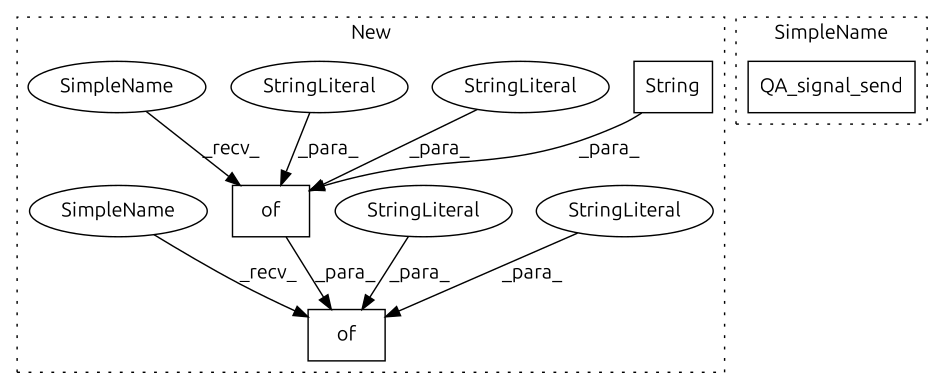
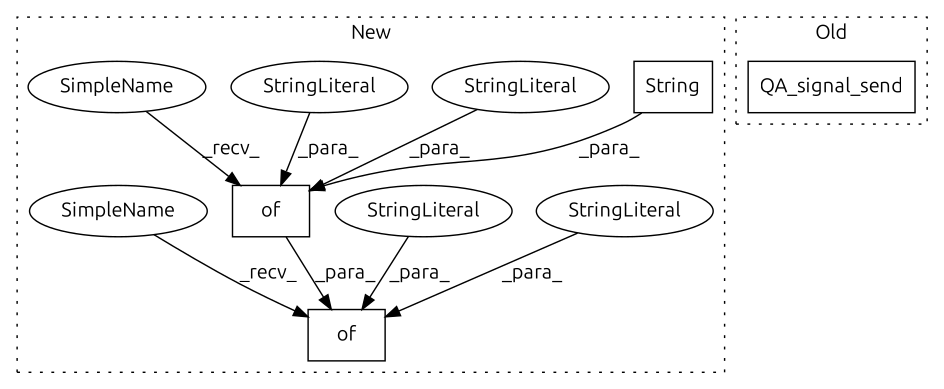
cluster "SimpleName": label "SimpleName" -> "Old"
